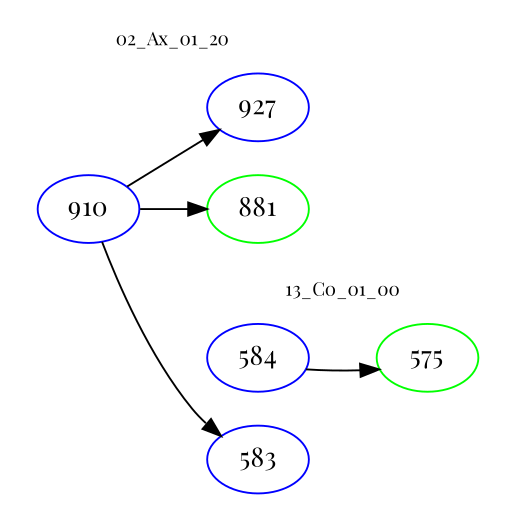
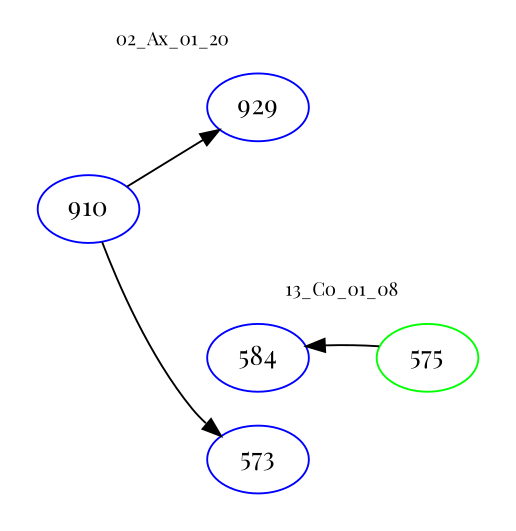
node "927": label "927" -> "929"
node "881": removed
cluster "13_C0_01_00": label "13_C0_01_00" -> "13_C0_01_08"
edge "584" -> "575": reversed
node "583": label "583" -> "573"
